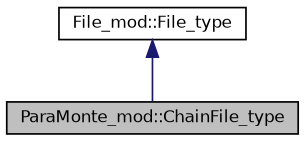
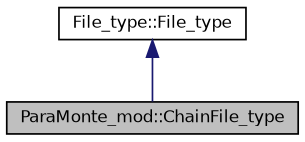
node "File_mod::File_type": label "File_mod::File_type" -> "File_type::File_type"
